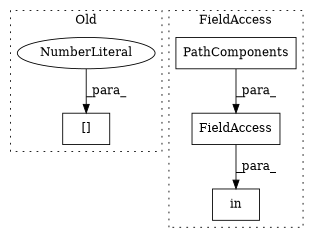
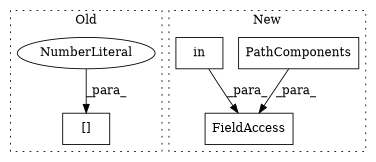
cluster "FieldAccess": label "FieldAccess" -> "New"
edge "FieldAccess" -> "in": reversed
